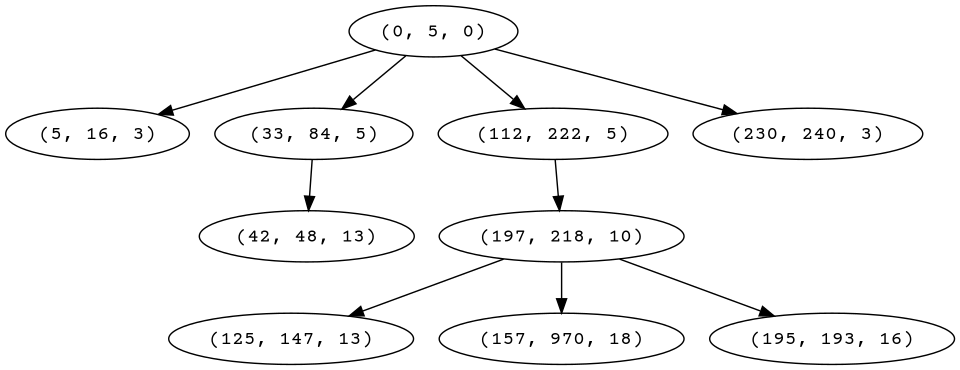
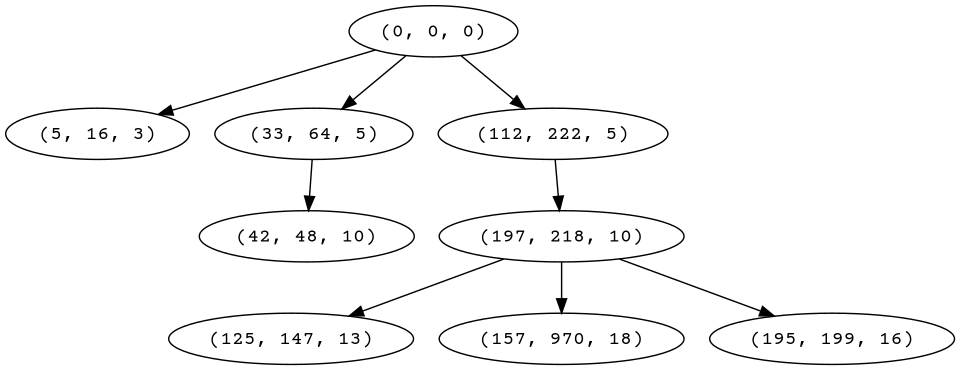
node "(0, 5, 0)": label "(0, 5, 0)" -> "(0, 0, 0)"
node "(33, 84, 5)": label "(33, 84, 5)" -> "(33, 64, 5)"
node "(230, 240, 3)": removed
node "(42, 48, 13)": label "(42, 48, 13)" -> "(42, 48, 10)"
node "(195, 193, 16)": label "(195, 193, 16)" -> "(195, 199, 16)"
